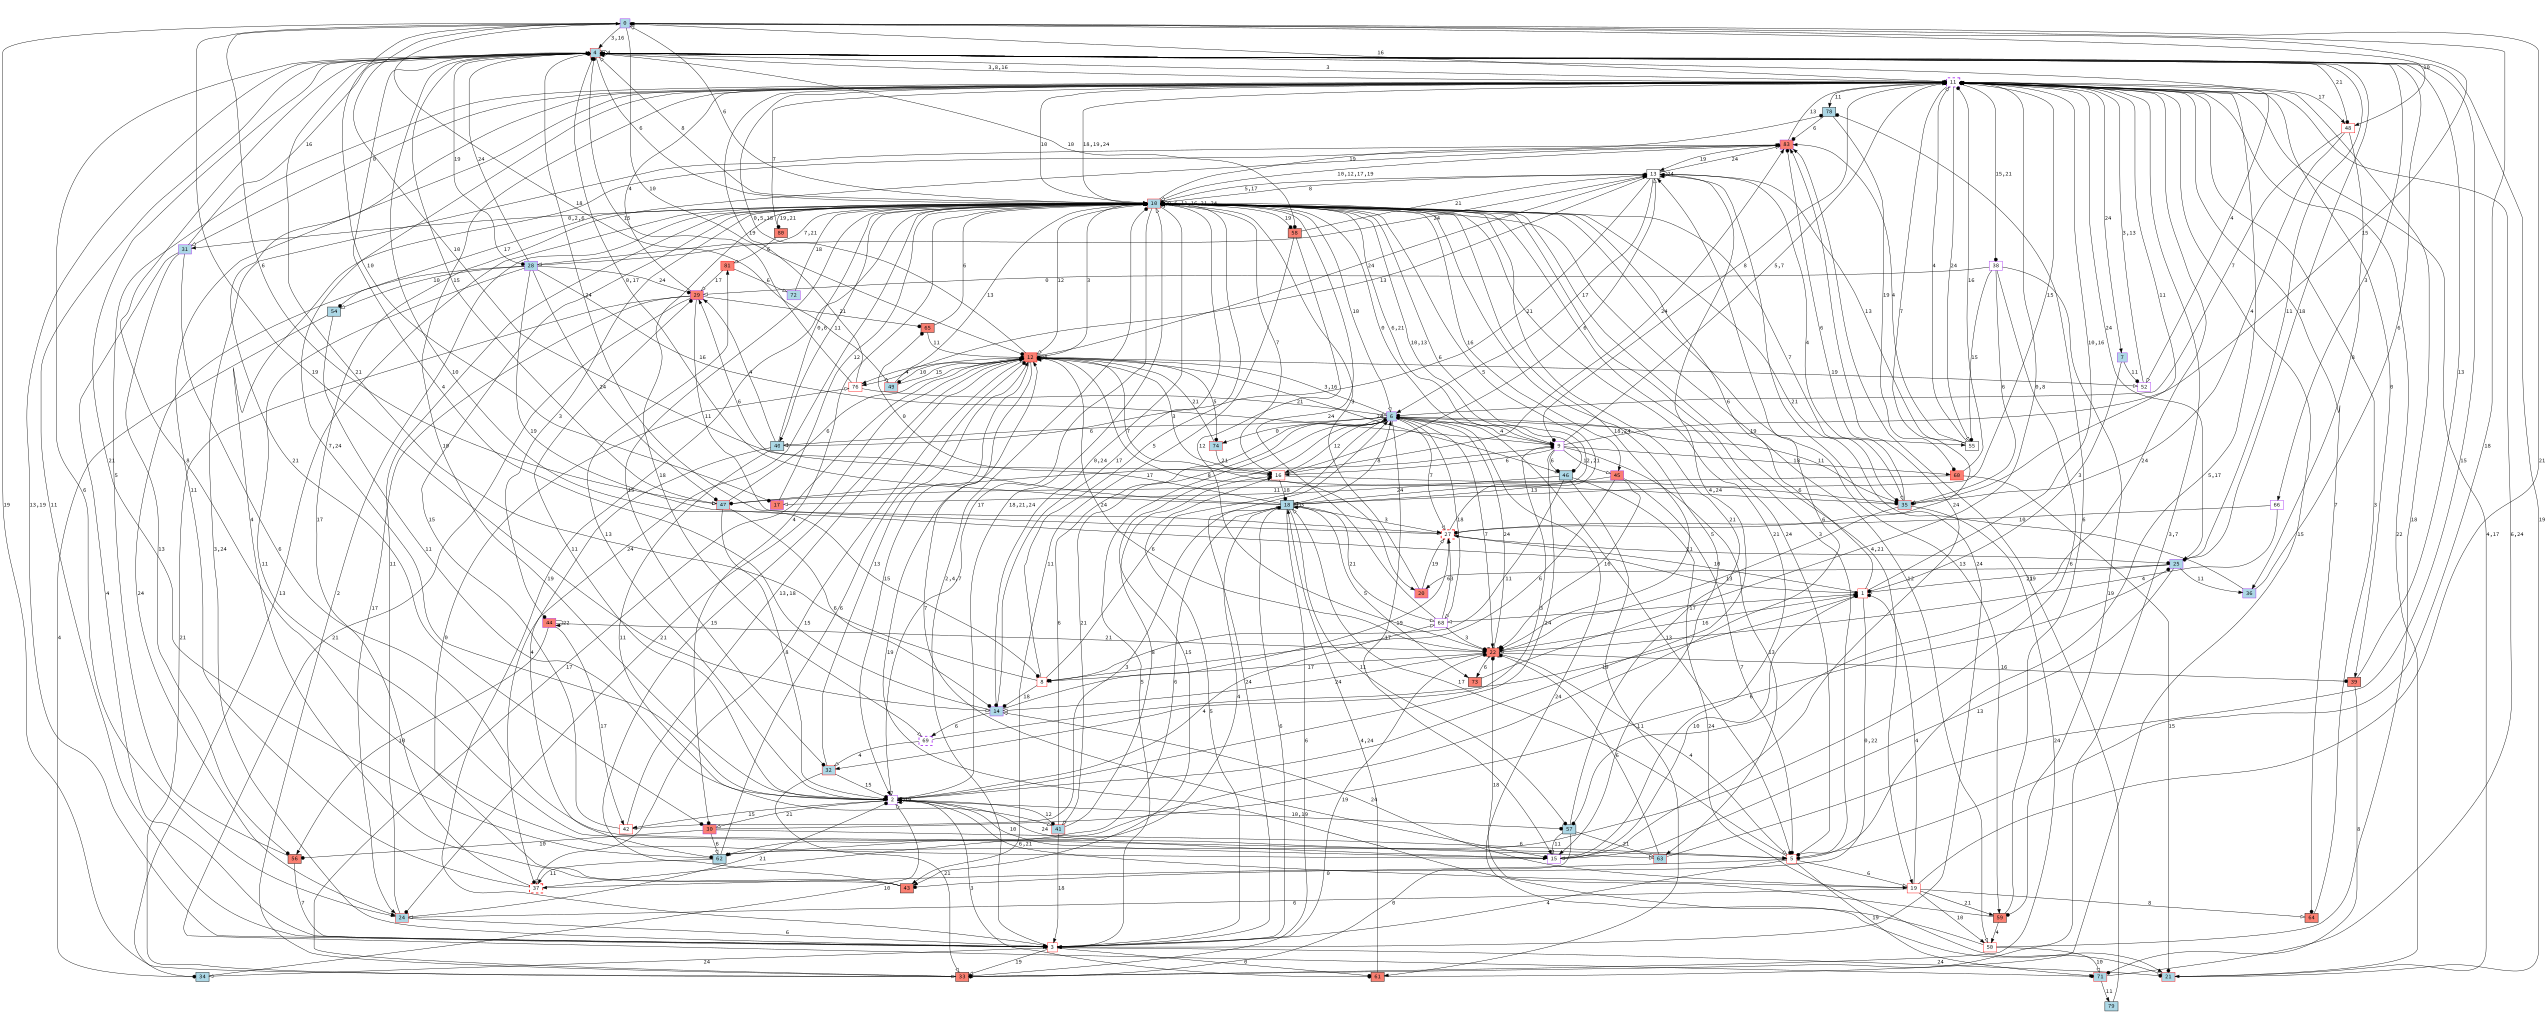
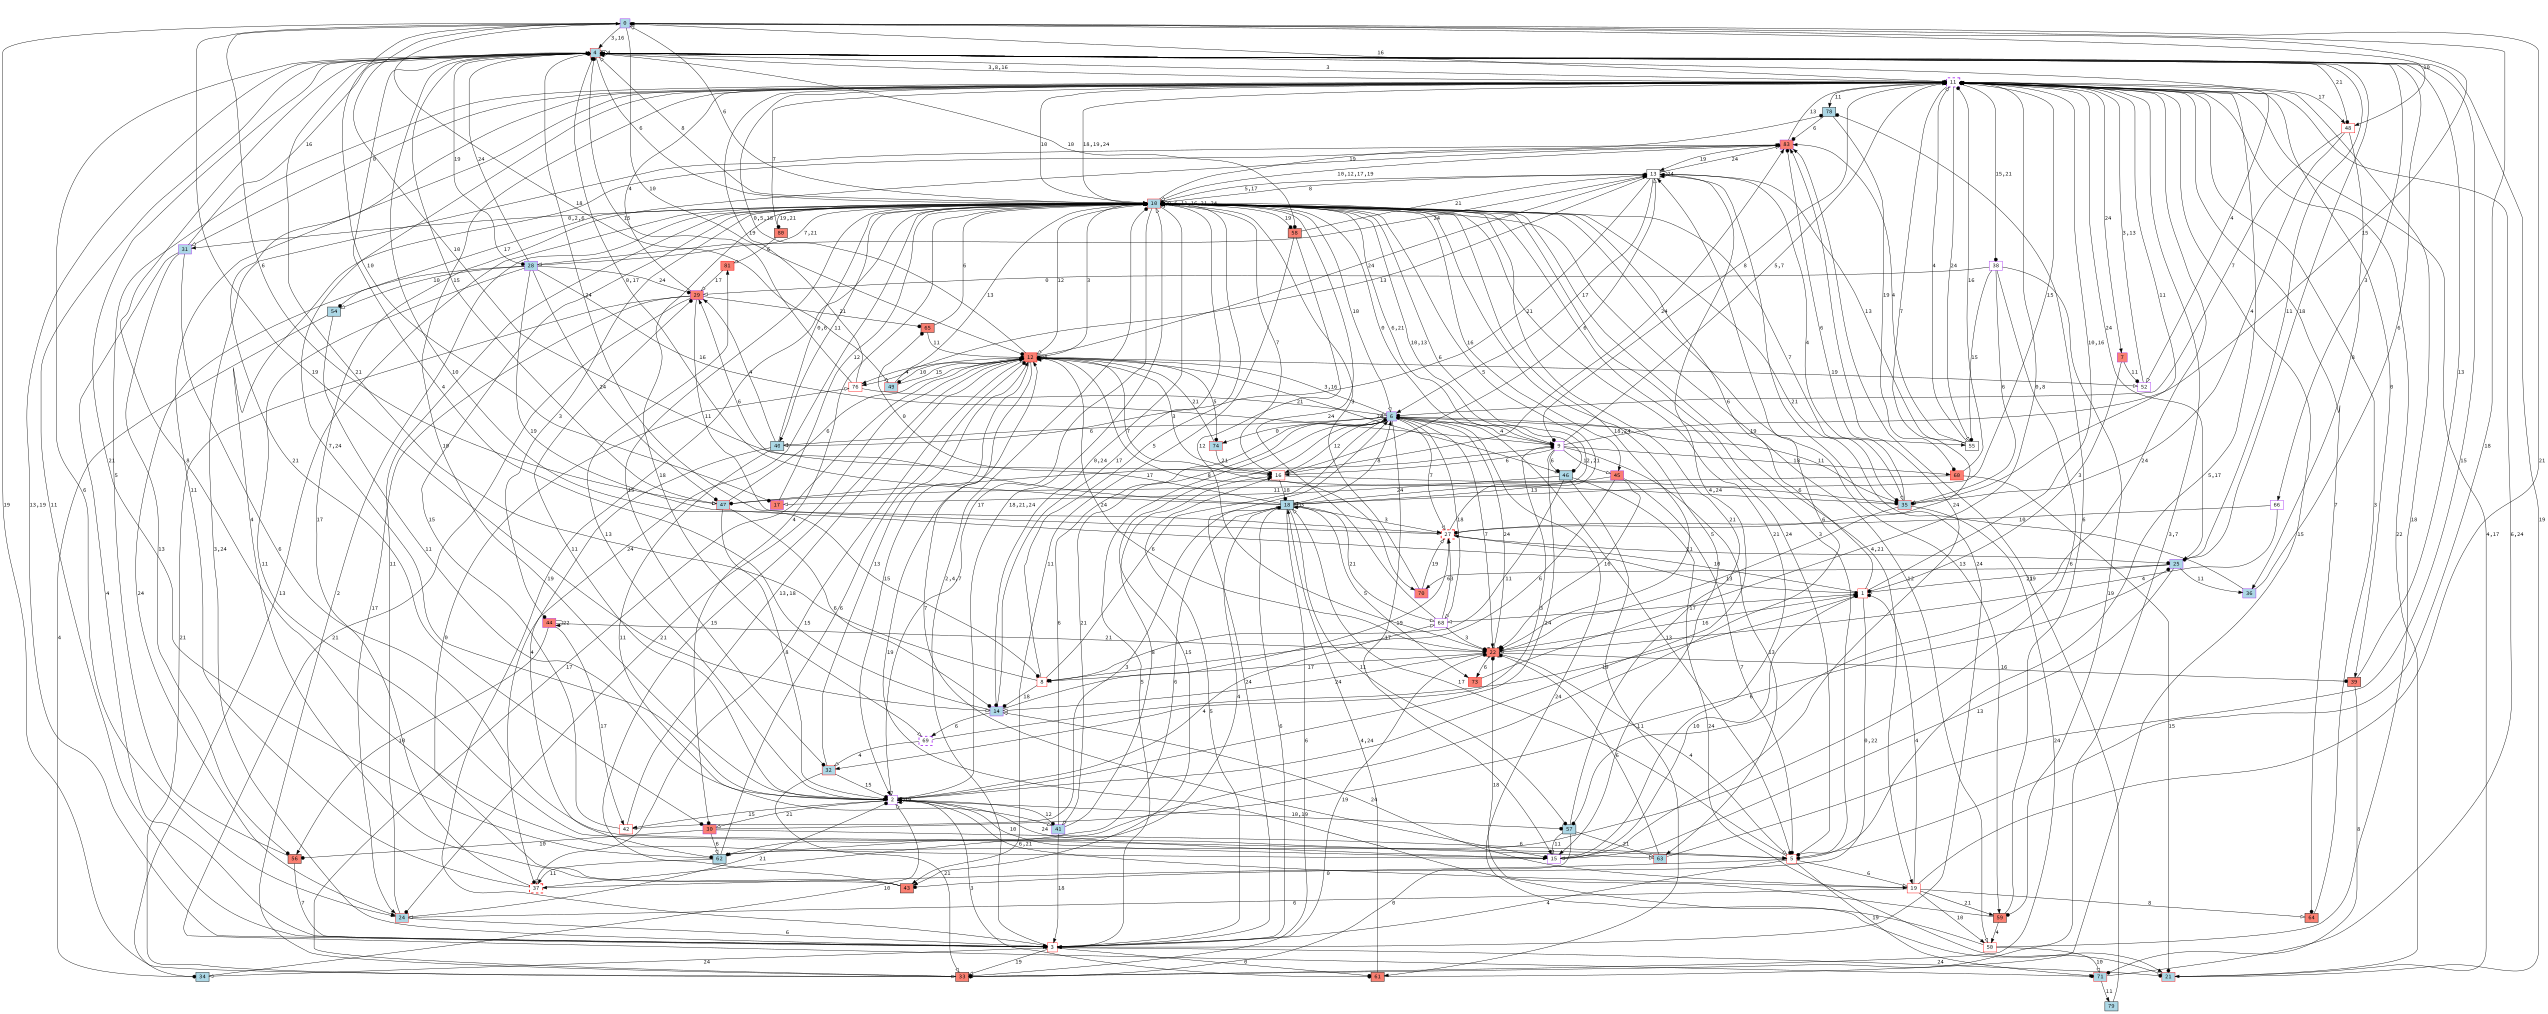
node "72": removed
node "7": fillcolor lightblue -> salmon
node "20": label "20" -> "70"
node "73": color black -> red
node "41": color red -> purple
